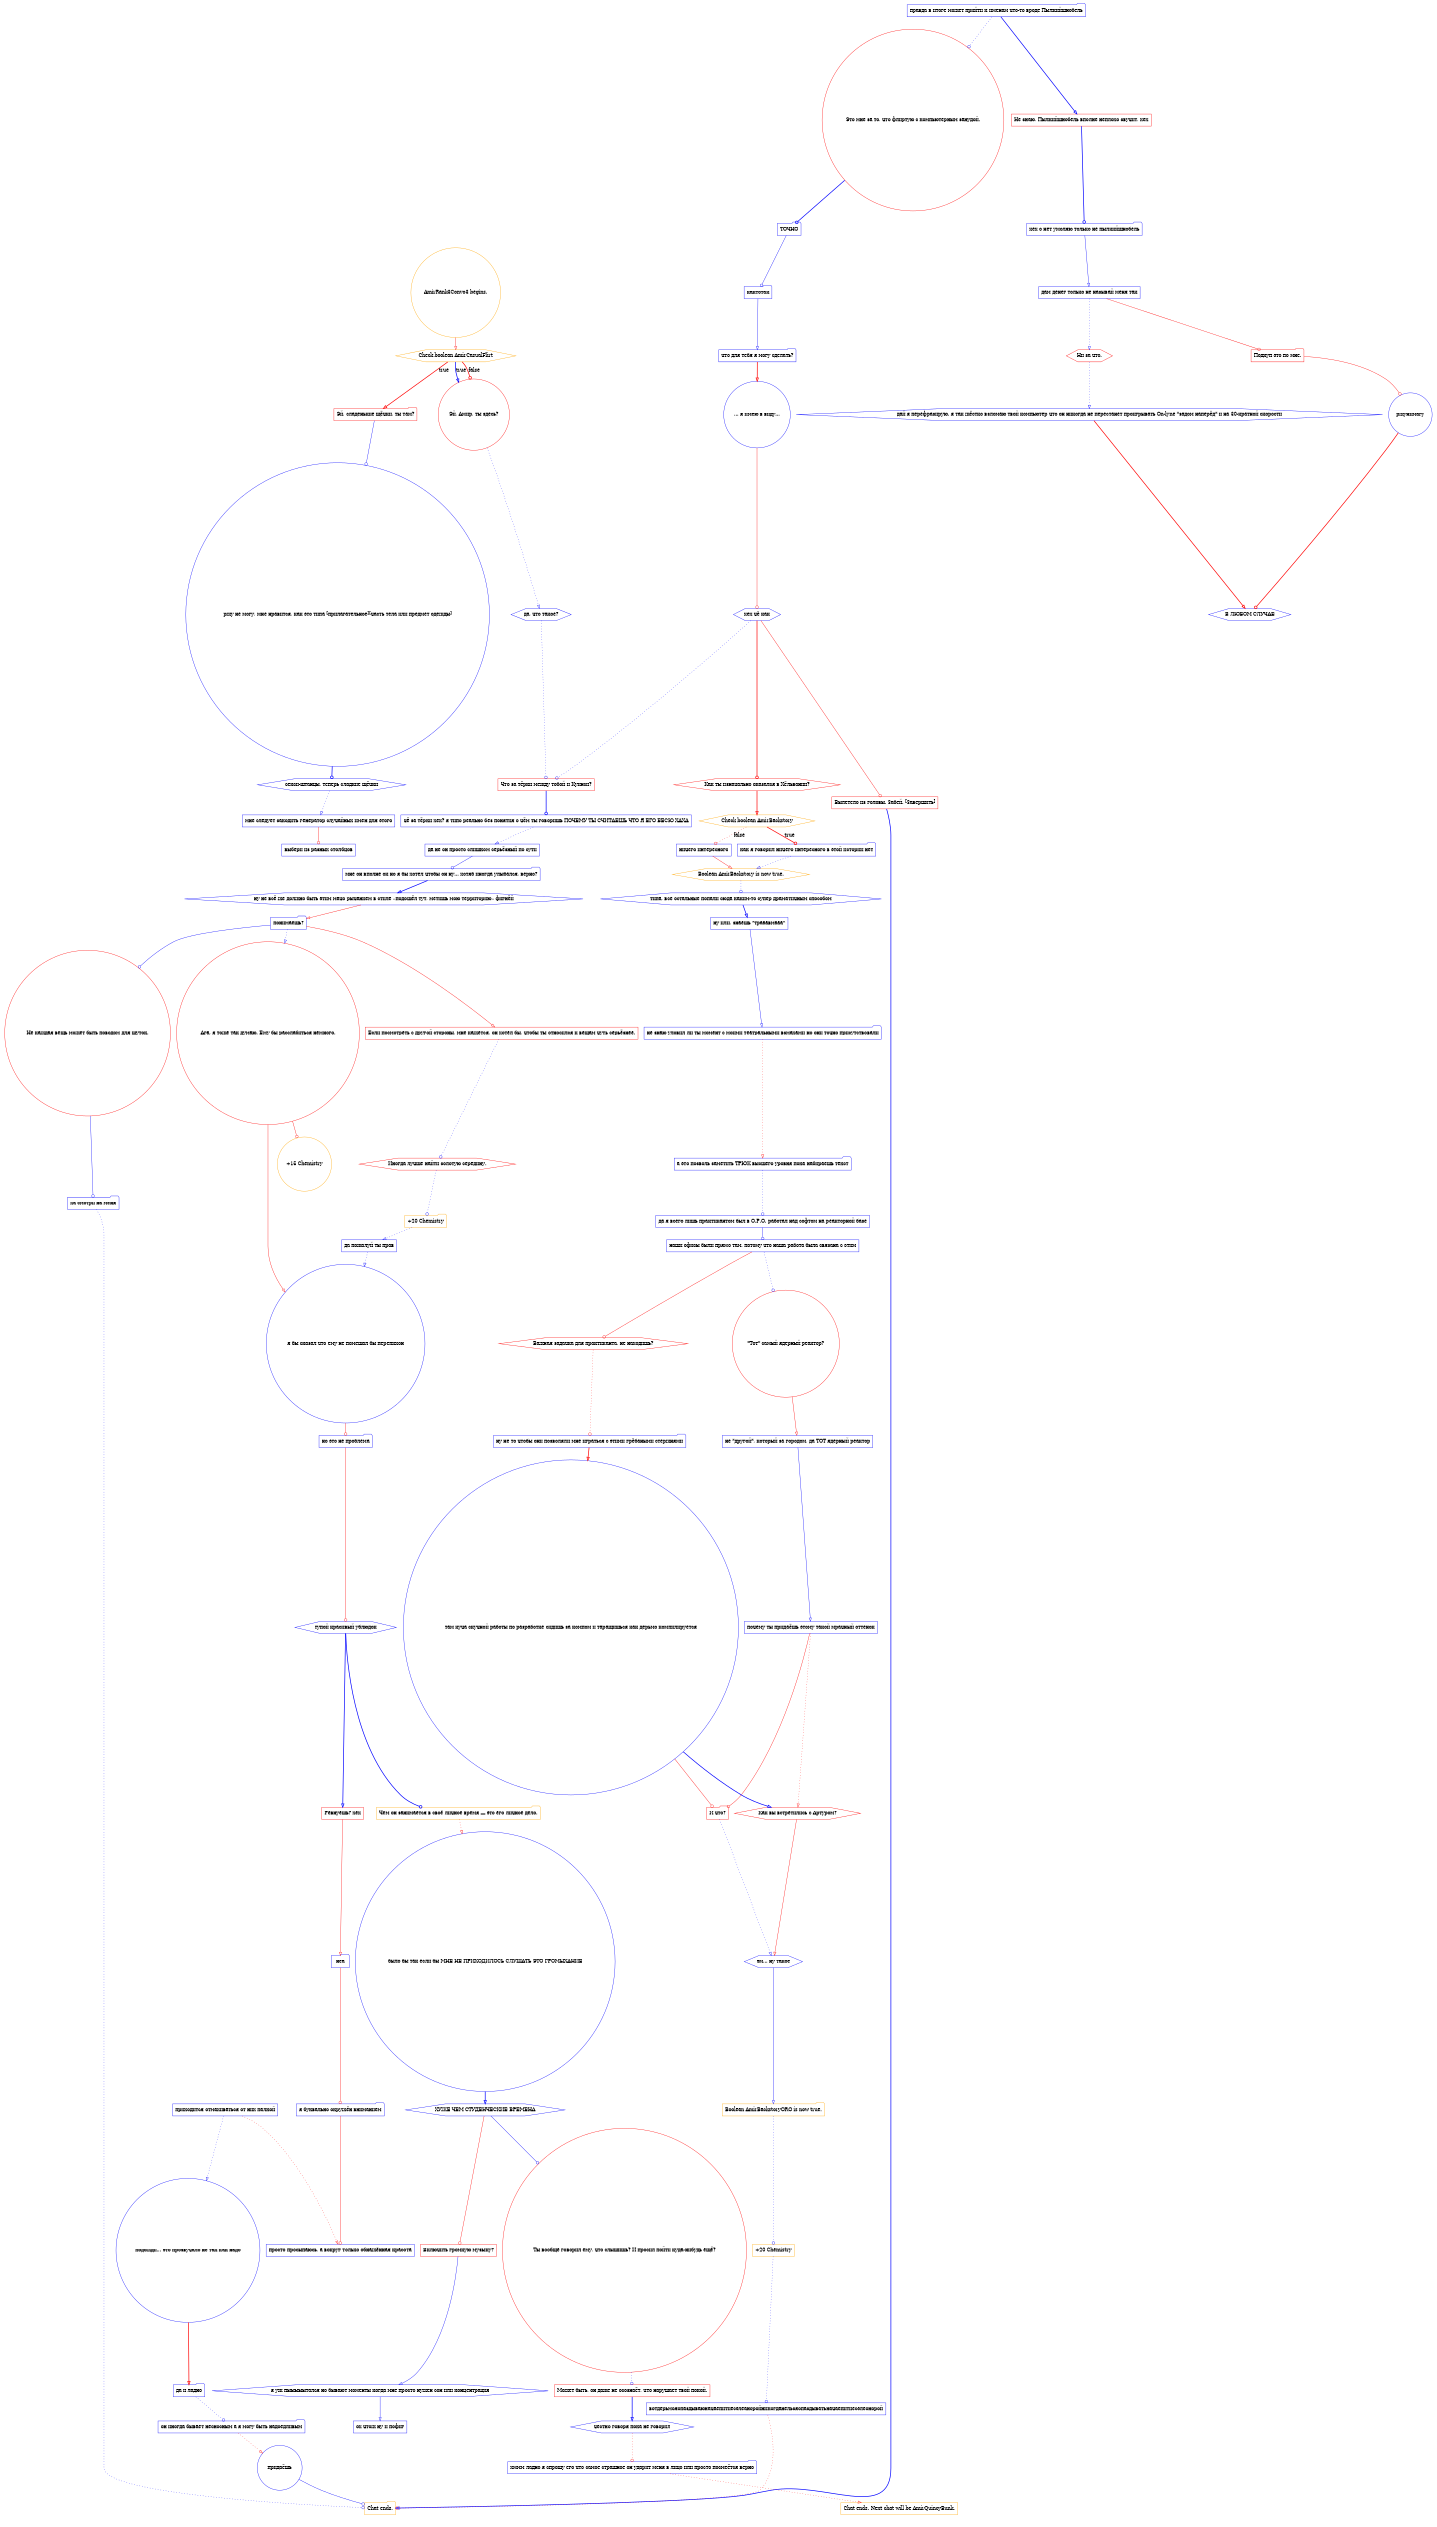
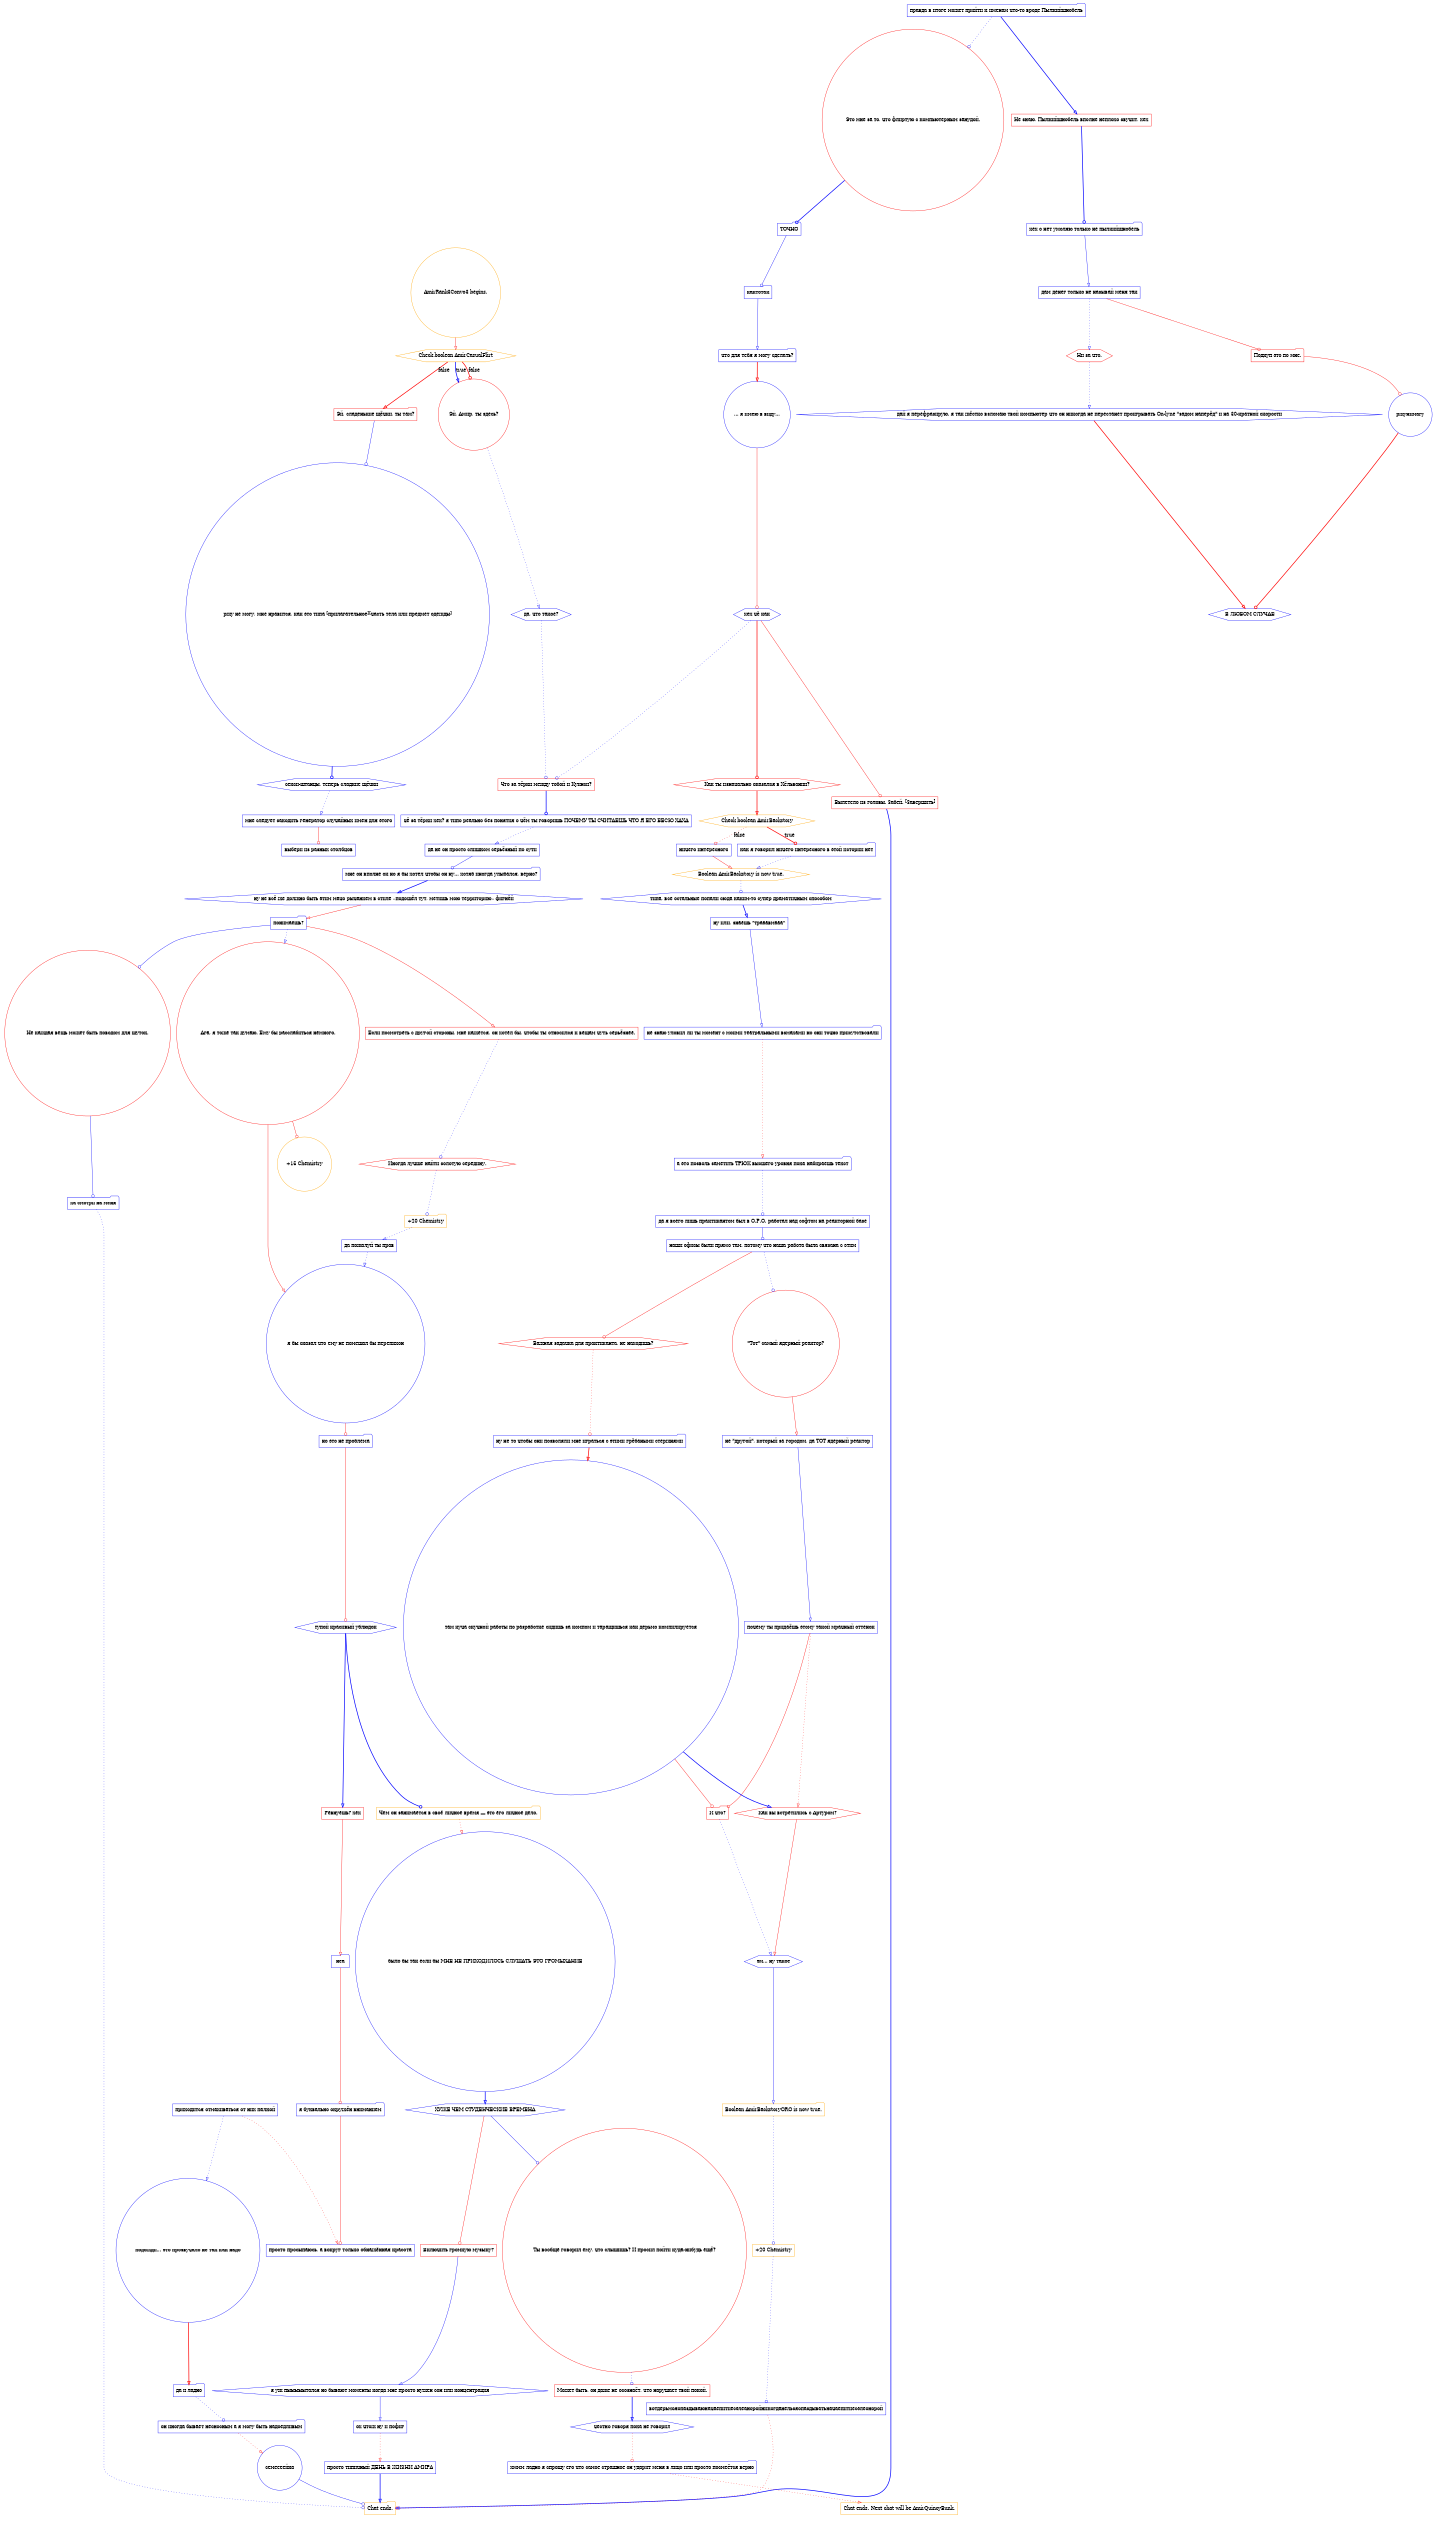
edge "Check boolean AmirCasualFlirt" -> "Эй, сладенькие щёчки, ты там?": label "true" -> "false"
node "придаёшь": label "придаёшь" -> "семеееейка"
node "просто типичный ДЕНЬ В ЖИЗНИ АМИРА": added
